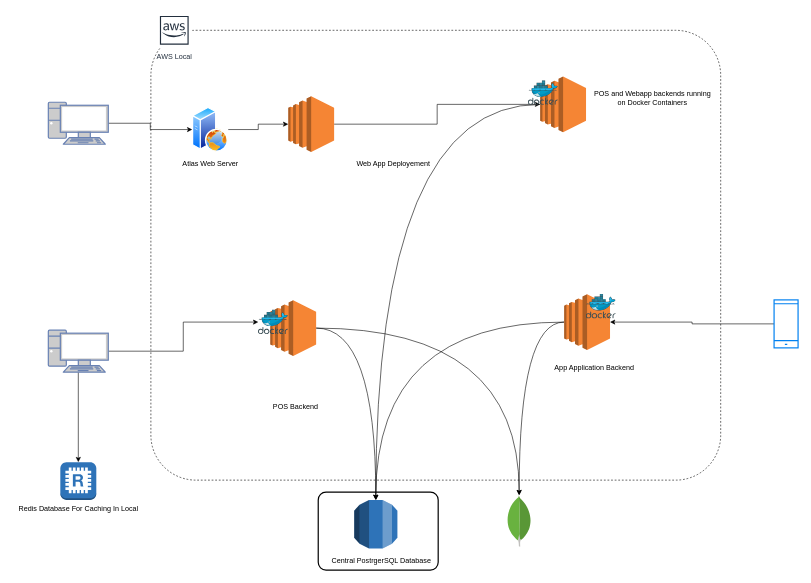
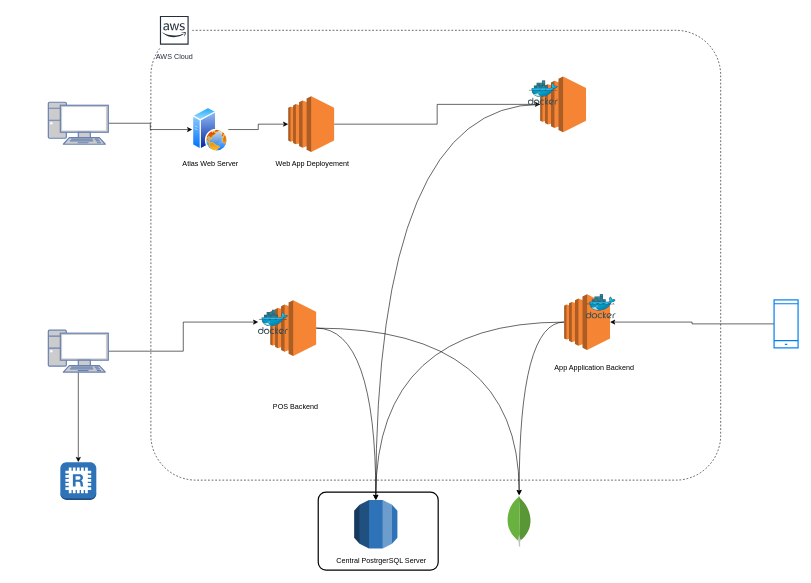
node "AWS Local": label "AWS Local" -> "AWS Cloud"
node "POS and Webapp backends running on Docker Containers": removed
node "Web App Deployement": moved (393, 164) -> (312, 164)
node "Redis Database For Caching In Local": removed
node "Central PostrgerSQL Database": label "Central PostrgerSQL Database" -> "Central PostrgerSQL Server"
